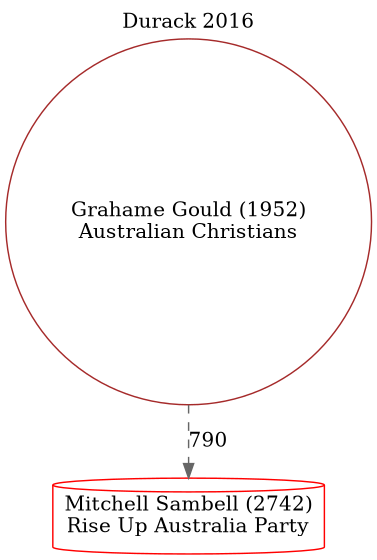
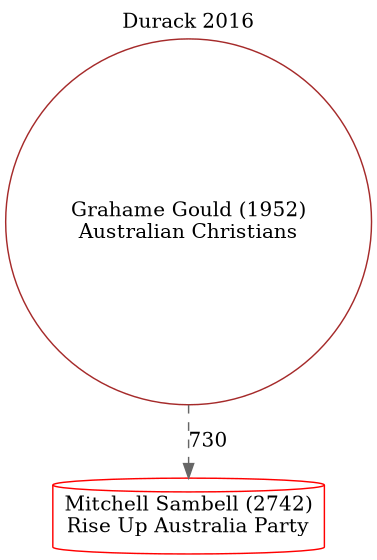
edge "Grahame Gould (1952) Australian Christians" -> "Mitchell Sambell (2742) Rise Up Australia Party": label "790" -> "730"
